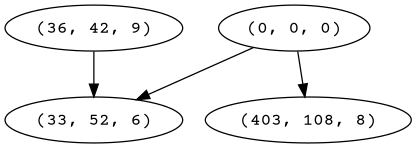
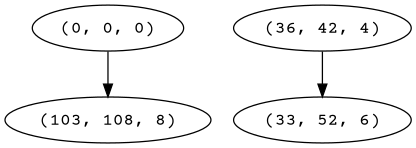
node "(36, 42, 9)": label "(36, 42, 9)" -> "(36, 42, 4)"
edge "(0, 0, 0)" -> "(33, 52, 6)": removed
node "(403, 108, 8)": label "(403, 108, 8)" -> "(103, 108, 8)"
